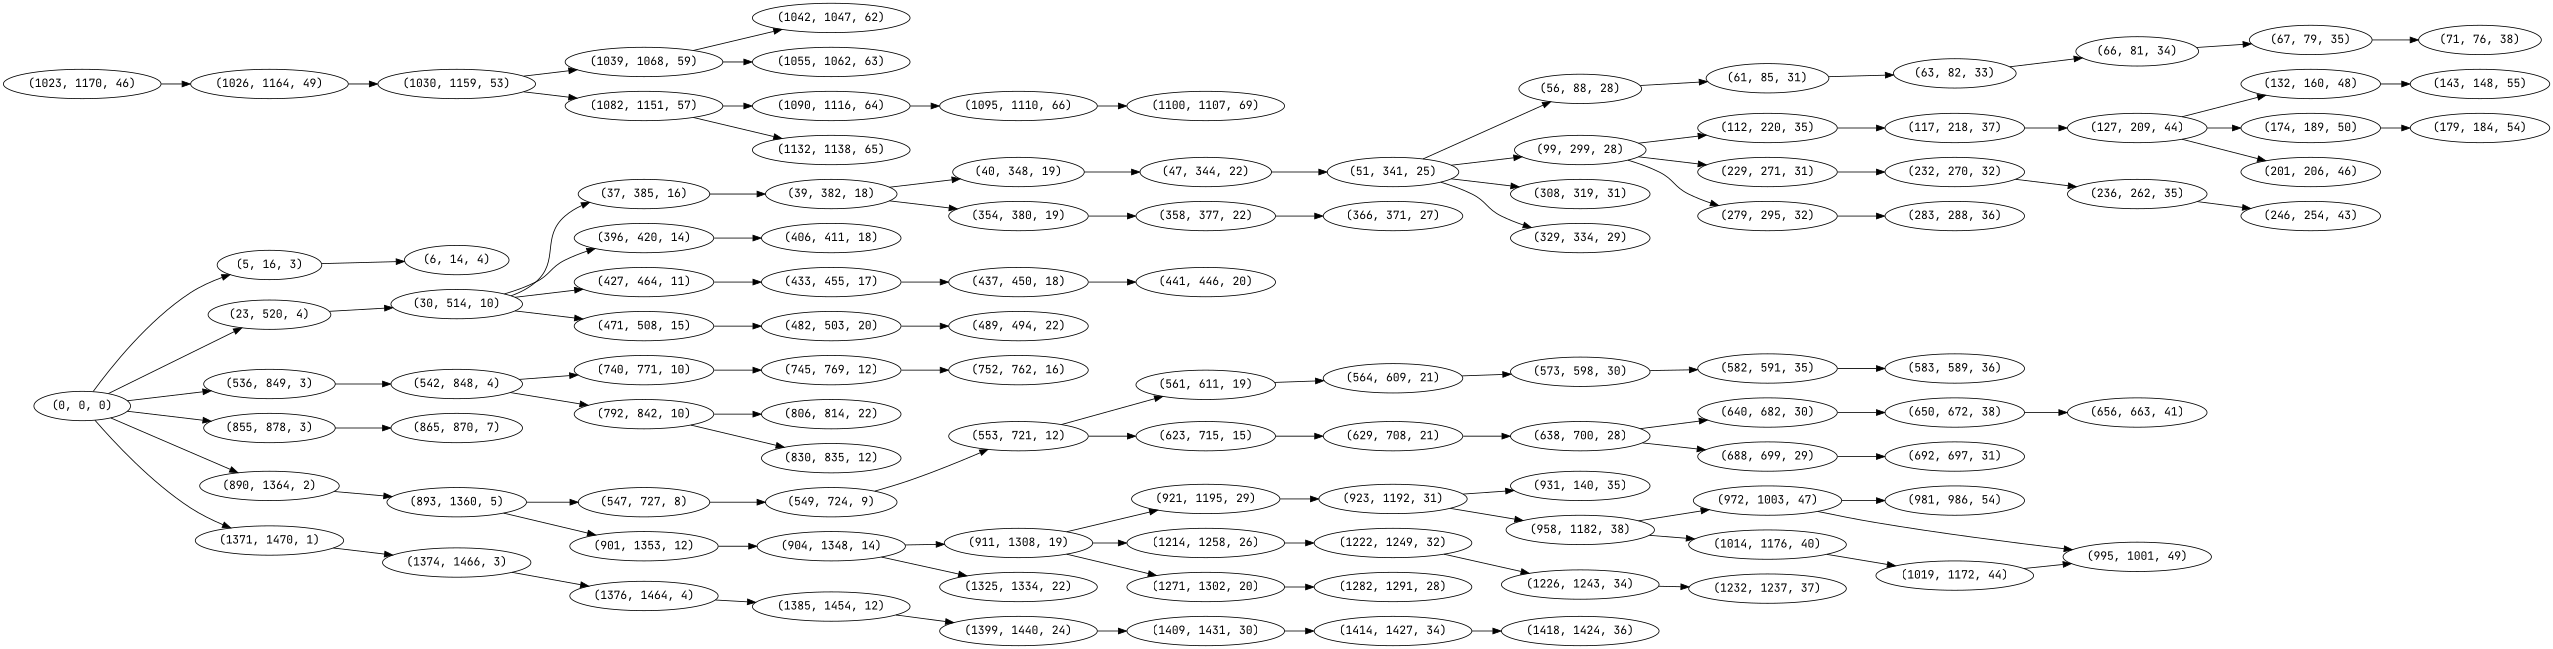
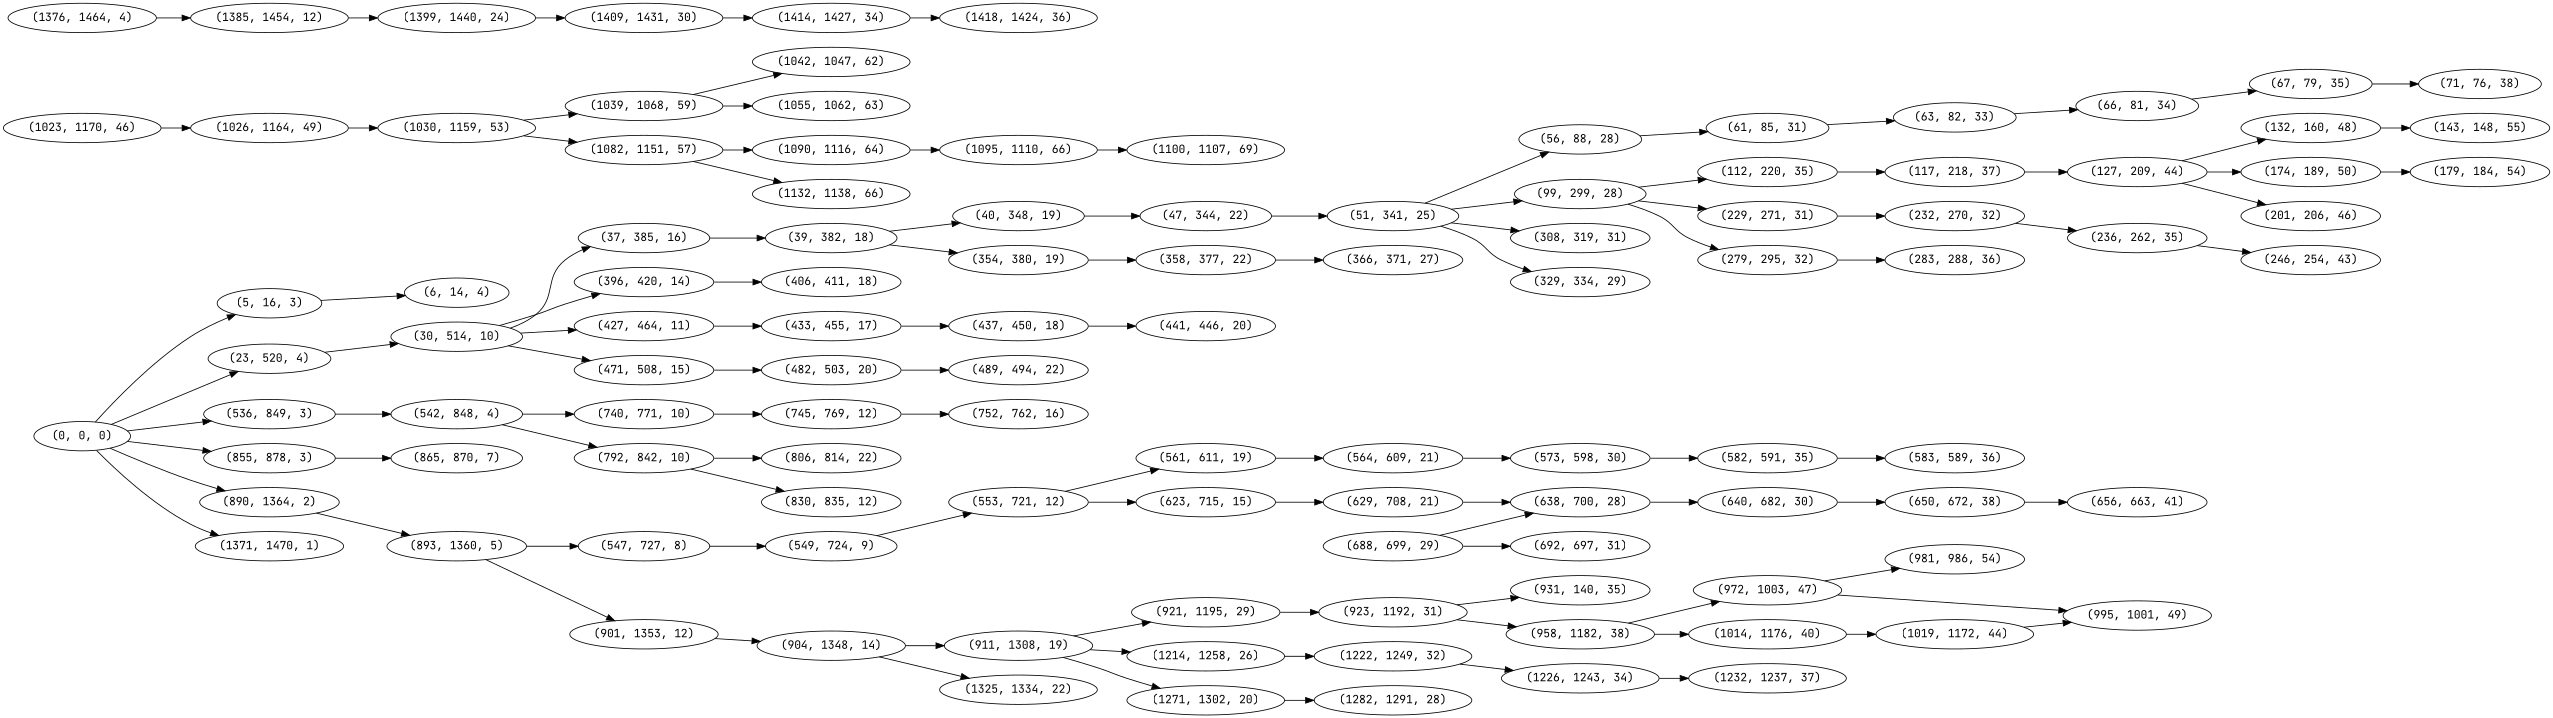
node "(1132, 1138, 65)": label "(1132, 1138, 65)" -> "(1132, 1138, 66)"
edge "(638, 700, 28)" -> "(688, 699, 29)": reversed
node "(1374, 1466, 3)": removed
